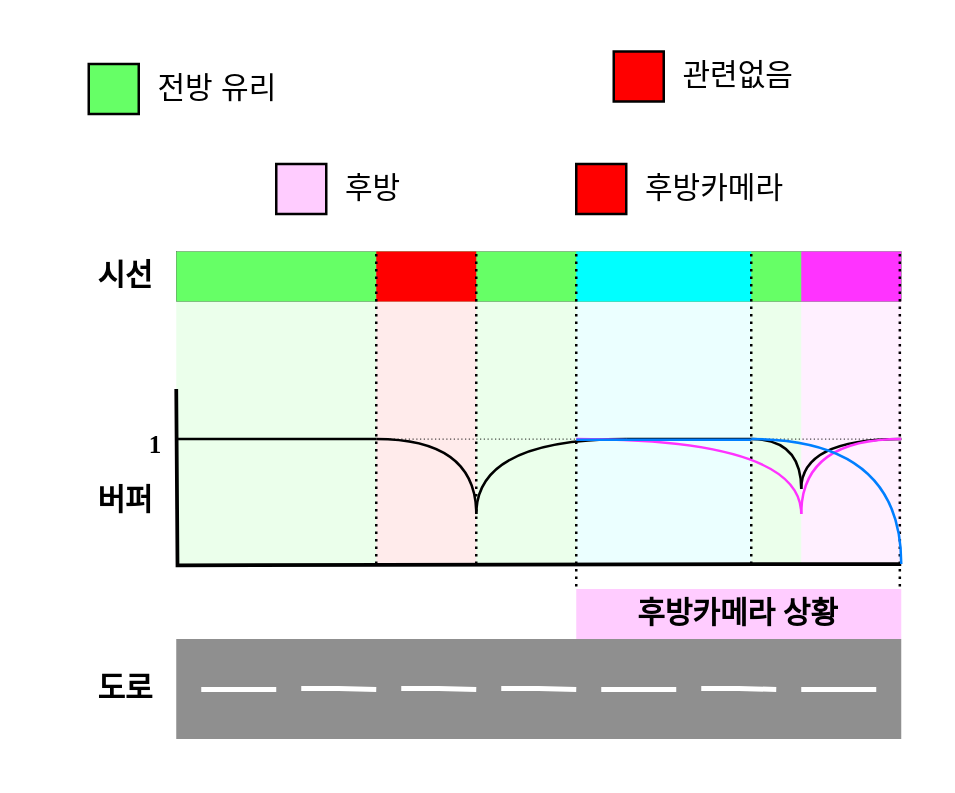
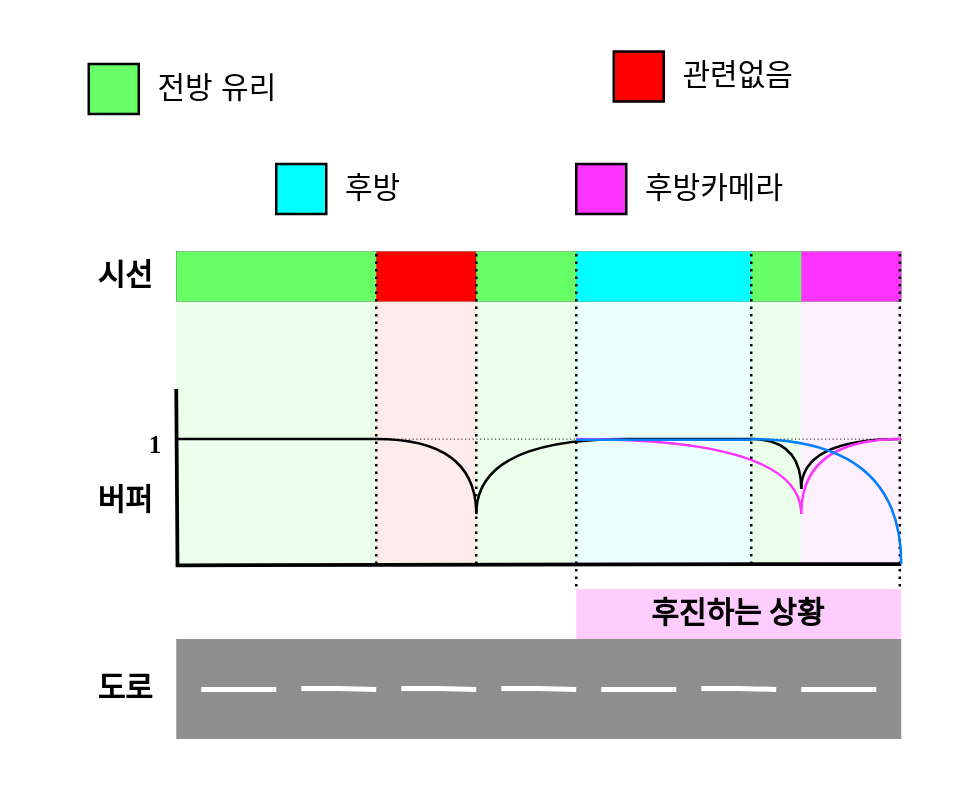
node "후방": fillcolor #ffccff -> #00ffff
node "후방카메라": fillcolor #ff0000 -> #ff33ff
node "후방카메라 상황": label "후방카메라 상황" -> "후진하는 상황"
